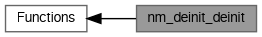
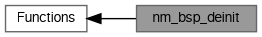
node "nm_deinit_deinit": label "nm_deinit_deinit" -> "nm_bsp_deinit"
